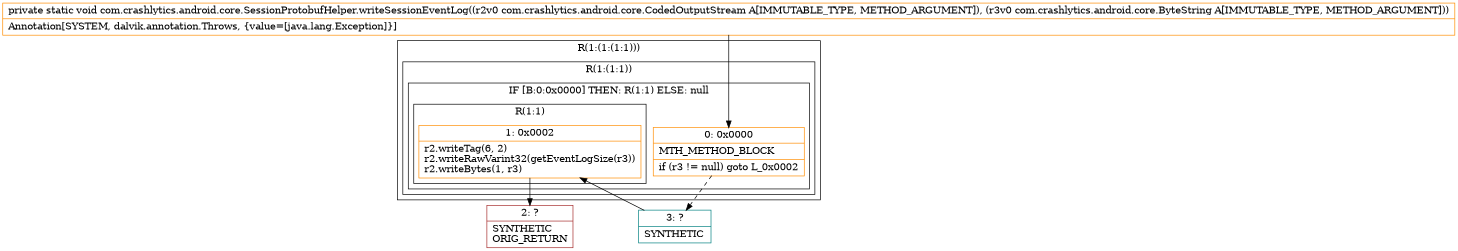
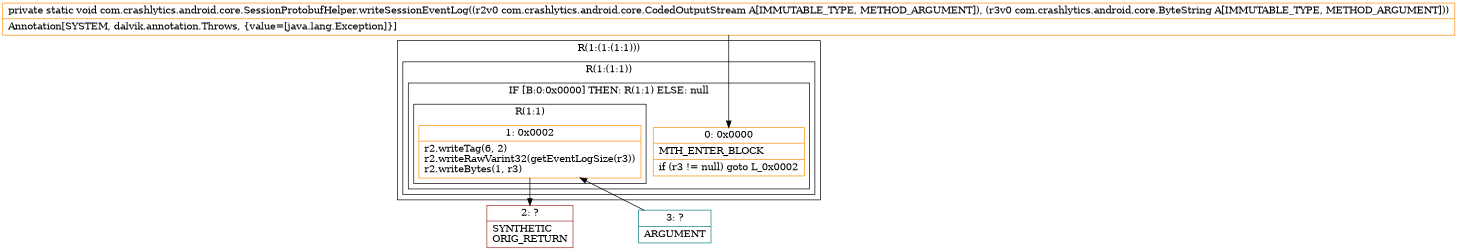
node "0: 0x0000": text "MTH_METHOD_BLOCK" -> "MTH_ENTER_BLOCK"
edge "0: 0x0000" -> "3: ?": removed
node "3: ?": text "SYNTHETIC" -> "ARGUMENT"
